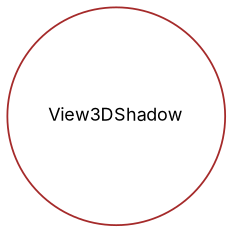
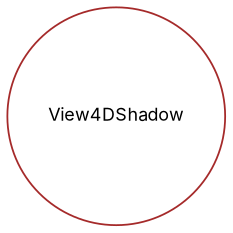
node "View3DShadow": label "View3DShadow" -> "View4DShadow"
